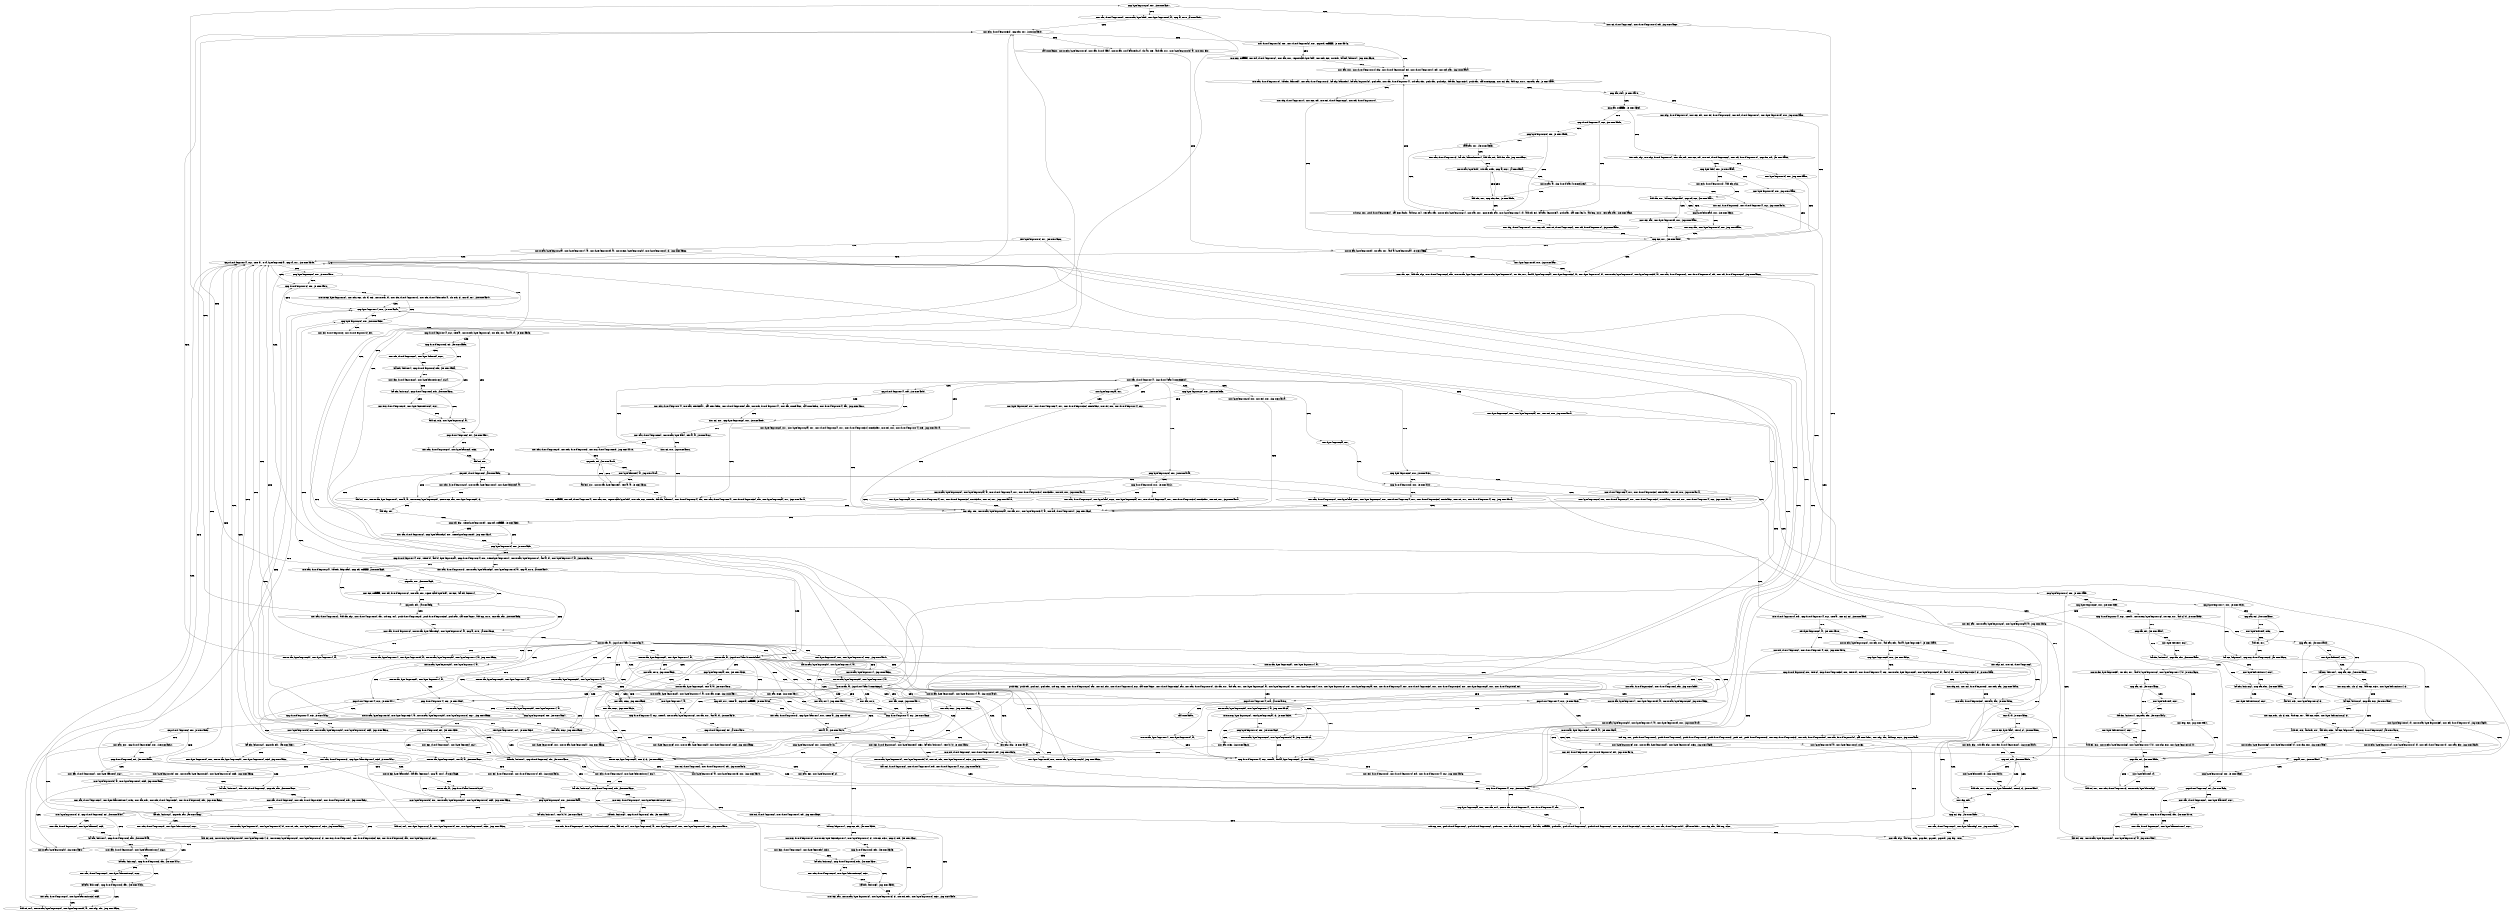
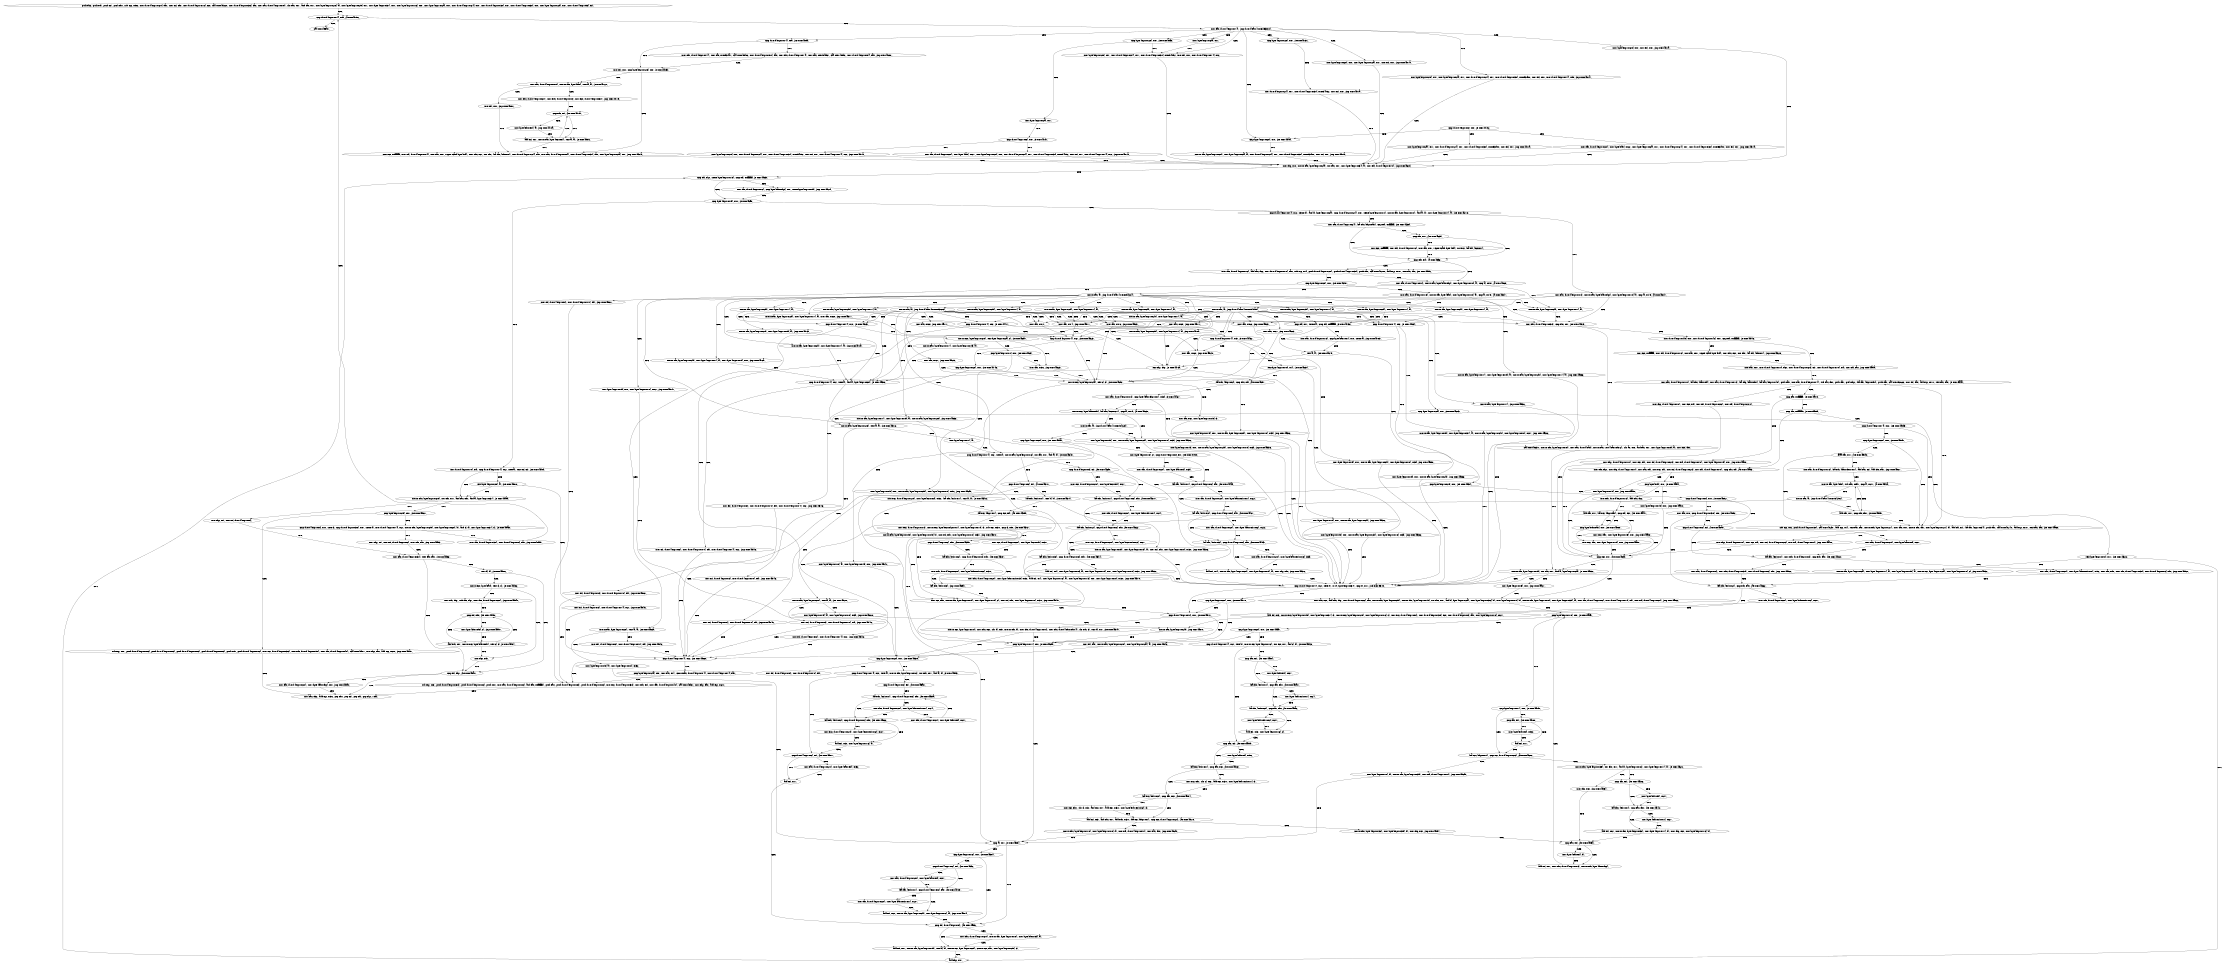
node "'cmp eax, 0lea', 'je 0x804fa7e',": label "'cmp eax, 0lea', 'je 0x804fa7e'," -> "'cmp eax, 0xffffffff', 'je 0x804fa7e',"
edge "'cmp dword [esp+0xc], esi', 'jbe 0x804f5a8'," -> "'mov edx, dword [esp+0x20]', 'mov byte [edx+esi], 0x27',": now "'mov ebx, dword [esp+0x20]', 'mov byte [ebx+esi+0x1], 0x24'," -> "'mov edx, dword [esp+0x20]', 'mov byte [edx+esi], 0x27',"
edge "'mov esi, 0x0', 'jmp 0x804f08c'," -> "'mov eax, dword [esp+0x74]', 'jmp dword [eax*4+0x8053e00]',": now "'cmp dword [esp+0x74], 0xa', 'ja 0x804f196'," -> "'mov eax, dword [esp+0x74]', 'jmp dword [eax*4+0x8053e00]',"
edge "'cmp byte [esp+0x2a], 0x0', 'jne 0x804f2cb'," -> "'test byte [esp+0x78], 0x1', 'jne 0x804f60c',": added, label "CFG"
edge "'cmp byte [esp+0x28], 0x0', 'je 0x804f13c'," -> "'cmp dword [esp+0xc], 0x0', 'je 0x804f1f1',": removed, label "CFG"
edge "'cmp byte [esp+0x28], 0x0', 'jne 0x804f1af'," -> "'cmp dword [esp+0xc], 0x0', 'je 0x804f1d2',": reversed
edge "'add ebp, 0x1'," -> "'cmp esi, dword [esp+0xc]', 'jae 0x804f5f6',": now "'cmp al, 0x1', 'je 0x804f5e4'," -> "'cmp esi, dword [esp+0xc]', 'jae 0x804f5f6',"
node "'cmp eax, esi', 'jbe 7x804fb08',": label "'cmp eax, esi', 'jbe 7x804fb08'," -> "'cmp eax, esi', 'jbe 0x804fb08',"
edge "'mov eax, 0x76', 'jmp 0x804f523'," -> "'movzx eax, al', 'jmp dword [eax*4+0x8053e2c]',": reversed
edge "'lea ecx, [esi+0x1]', 'cmp eax, ecx', 'jbe 0x804fbce'," -> "'add esi, 0x3', 'mov byte [esp+0x16], cl',": now "'mov byte [edi+esi+0x2], 0x27'," -> "'add esi, 0x3', 'mov byte [esp+0x16], cl',"
edge "'test dl, dl', 'je 0x804fde6'," -> "'cmp esi, edx', 'jbe 0x804fdd0',": now "'test dl, dl', 'je 0x804fde6'," -> "'cmp esi, ebp', 'jbe 0x804fea0',"
edge "'cmp byte [esp+0x28], 0x0', 'jne 0x804feaa'," -> "'lea edx, [esi+0x1]', 'test bl, bl', 'jne 0x804f37f',": now "'cmp dword [esp+0xc], esi', 'ja 0x804f370'," -> "'lea edx, [esi+0x1]', 'test bl, bl', 'jne 0x804f37f',"
